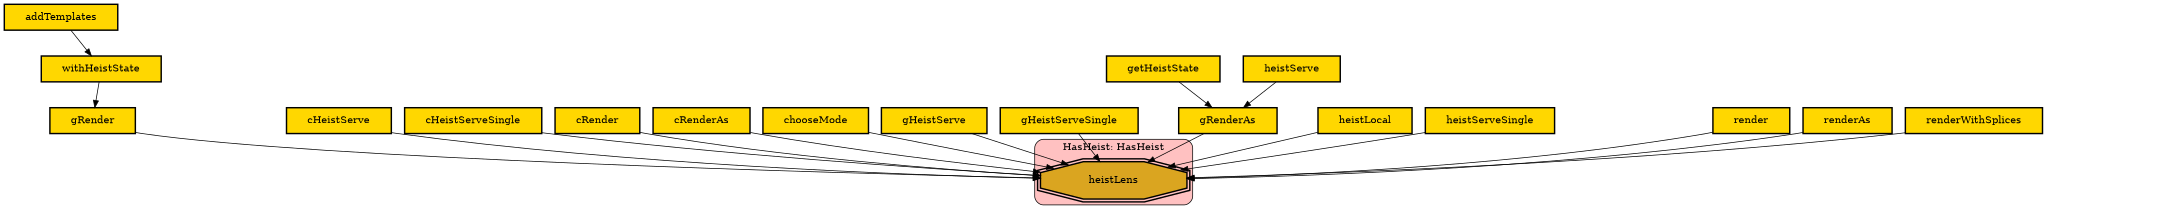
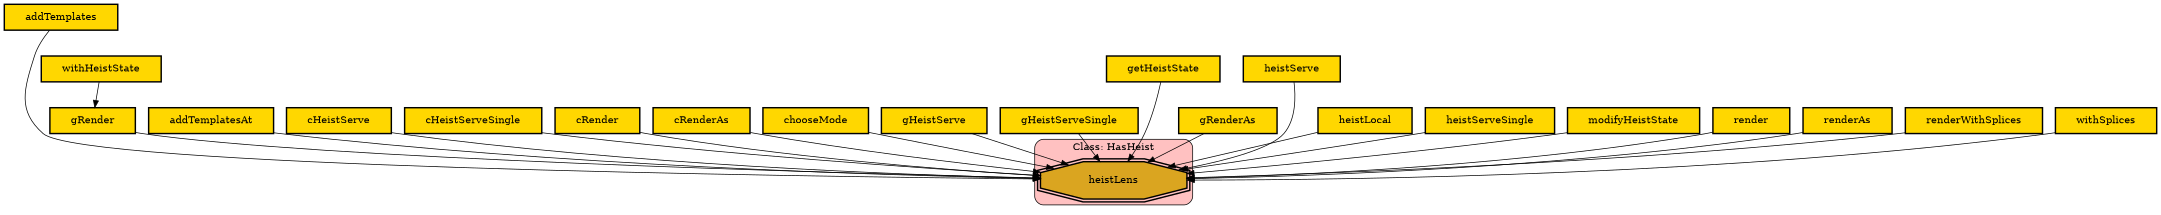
edge "addTemplates" -> "withHeistState": now "addTemplates" -> "heistLens"
edge "getHeistState" -> "gRenderAs": now "getHeistState" -> "heistLens"
edge "heistServe" -> "gRenderAs": now "heistServe" -> "heistLens"
node "addTemplatesAt": added
node "modifyHeistState": added
node "withSplices": added
cluster "HasHeist: HasHeist": label "HasHeist: HasHeist" -> "Class: HasHeist"
